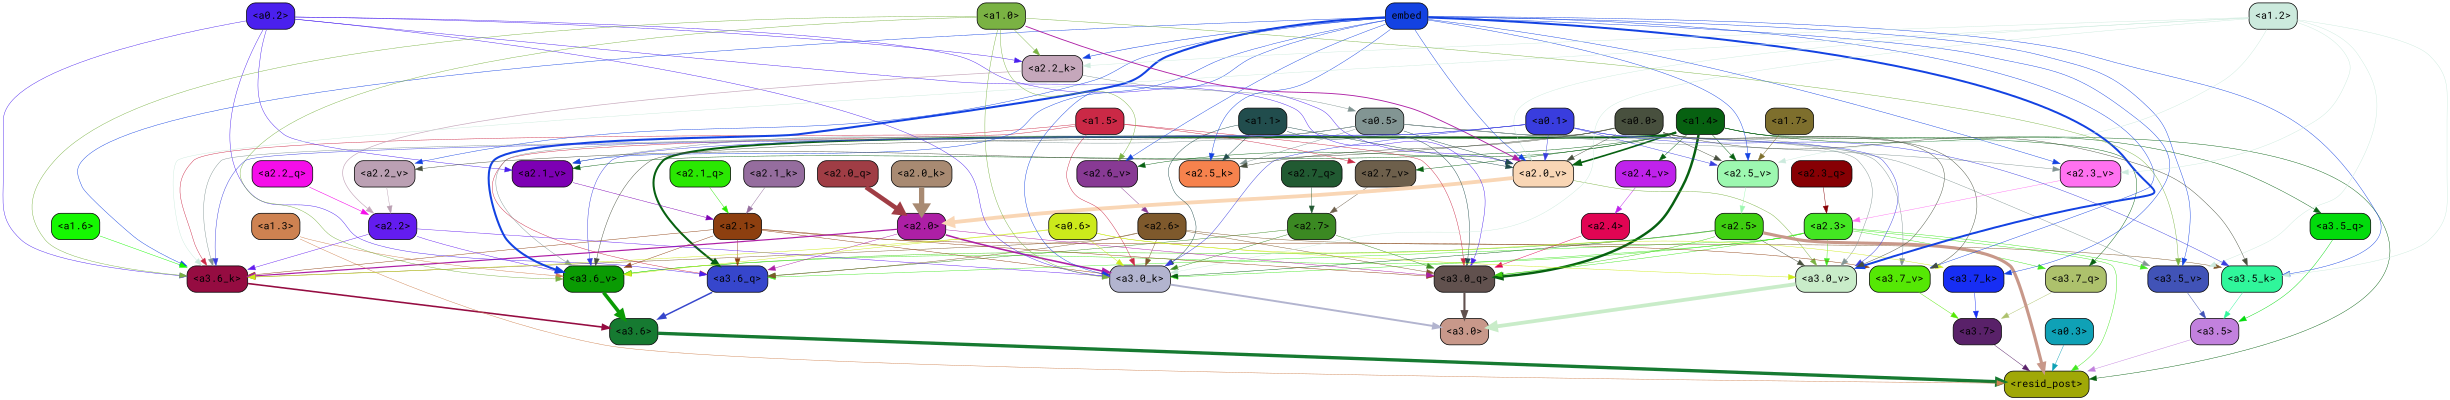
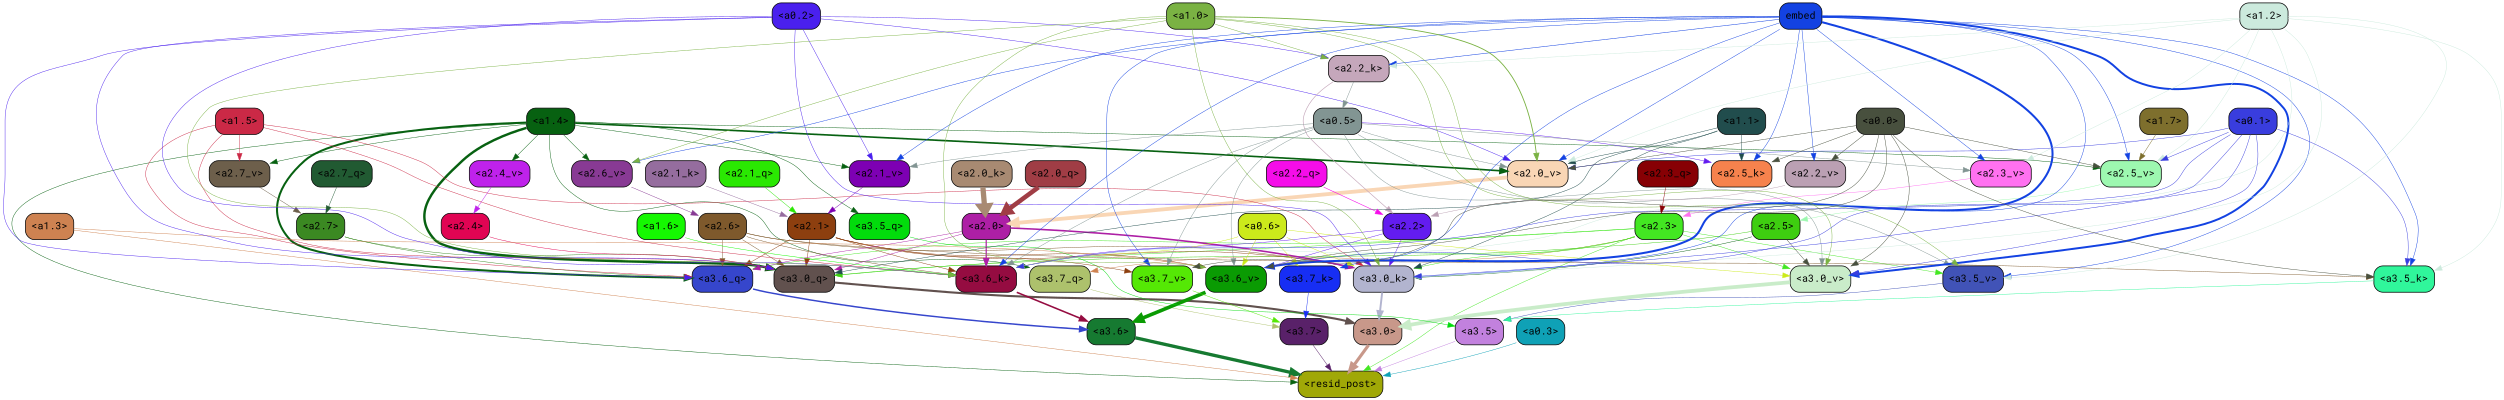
edge "<a1.0>" -> "<a2.0_v>": color #ad1fa5 -> #7ab243
edge "<a0.5>" -> "<a2.5_k>": color #829593 -> #631cef
edge "<a0.5>" -> "<a2.0_v>": color #214d4d -> #829593
edge "<a2.0_v>" -> "<a3.0_v>": now "<a1.0>" -> "<a3.0_v>"
edge "<a2.3>" -> "<a3.7_q>": color #43e722 -> #ce8251
edge "<a2.7>" -> "<a3.0_k>": removed
edge "<a2.5>" -> "<a3.6_v>": removed
edge "<a2.5>" -> "<resid_post>": now "<a3.0>" -> "<resid_post>"
